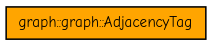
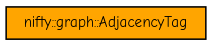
node "graph::graph::AdjacencyTag": label "graph::graph::AdjacencyTag" -> "nifty::graph::AdjacencyTag"
